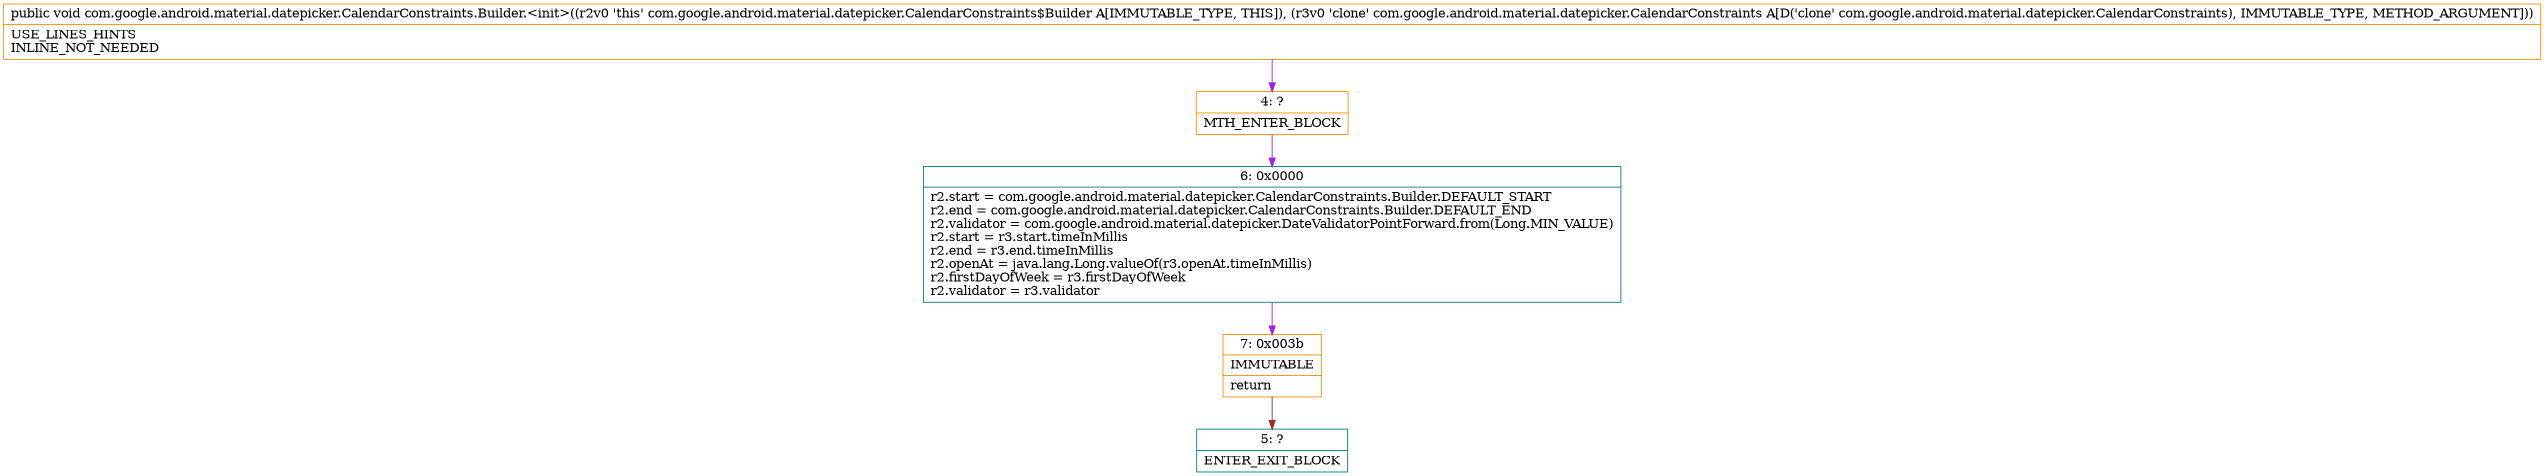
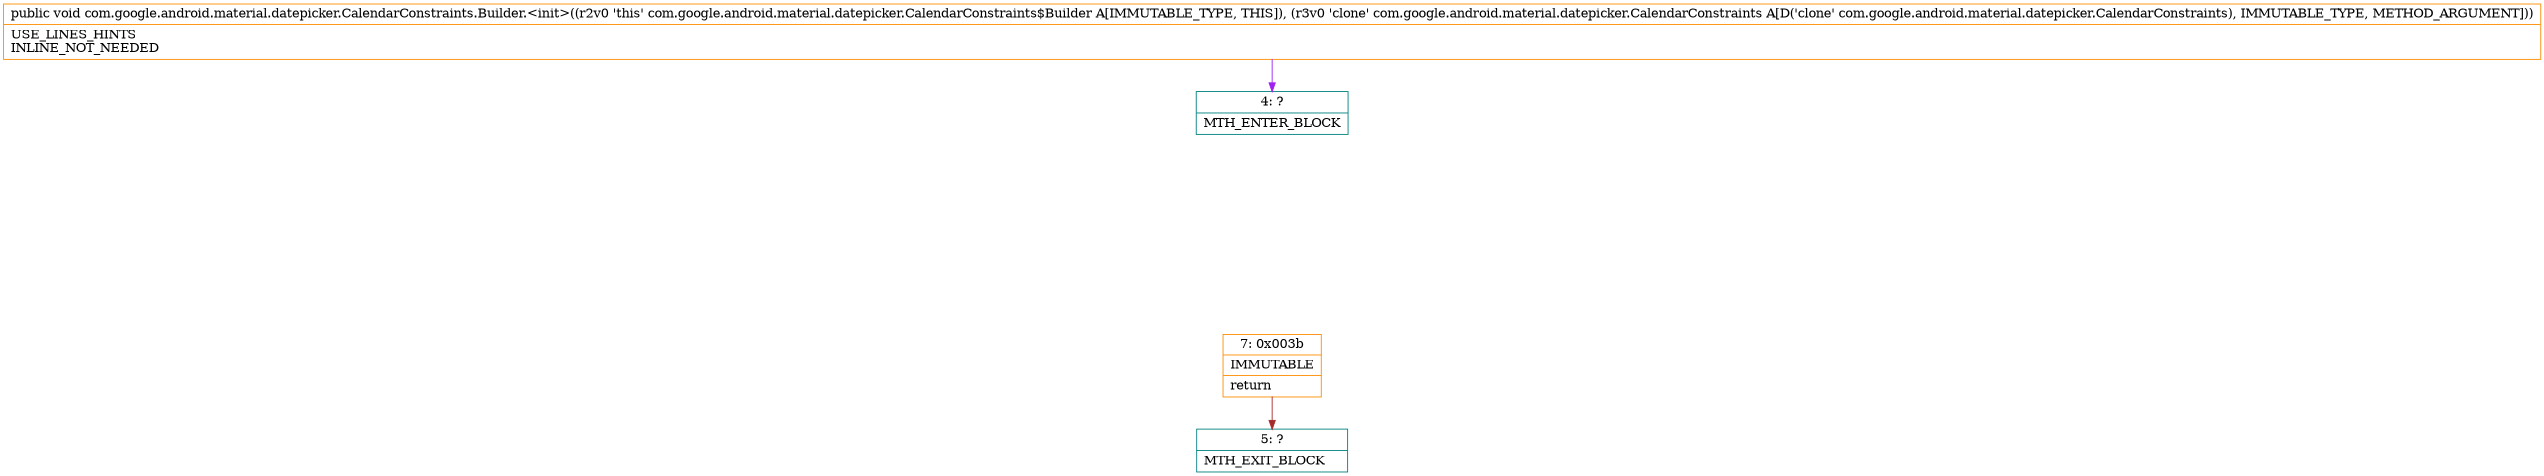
node "4: ?": color darkorange -> teal
node "6: 0x0000": removed
node "5: ?": text "ENTER_EXIT_BLOCK" -> "MTH_EXIT_BLOCK"
